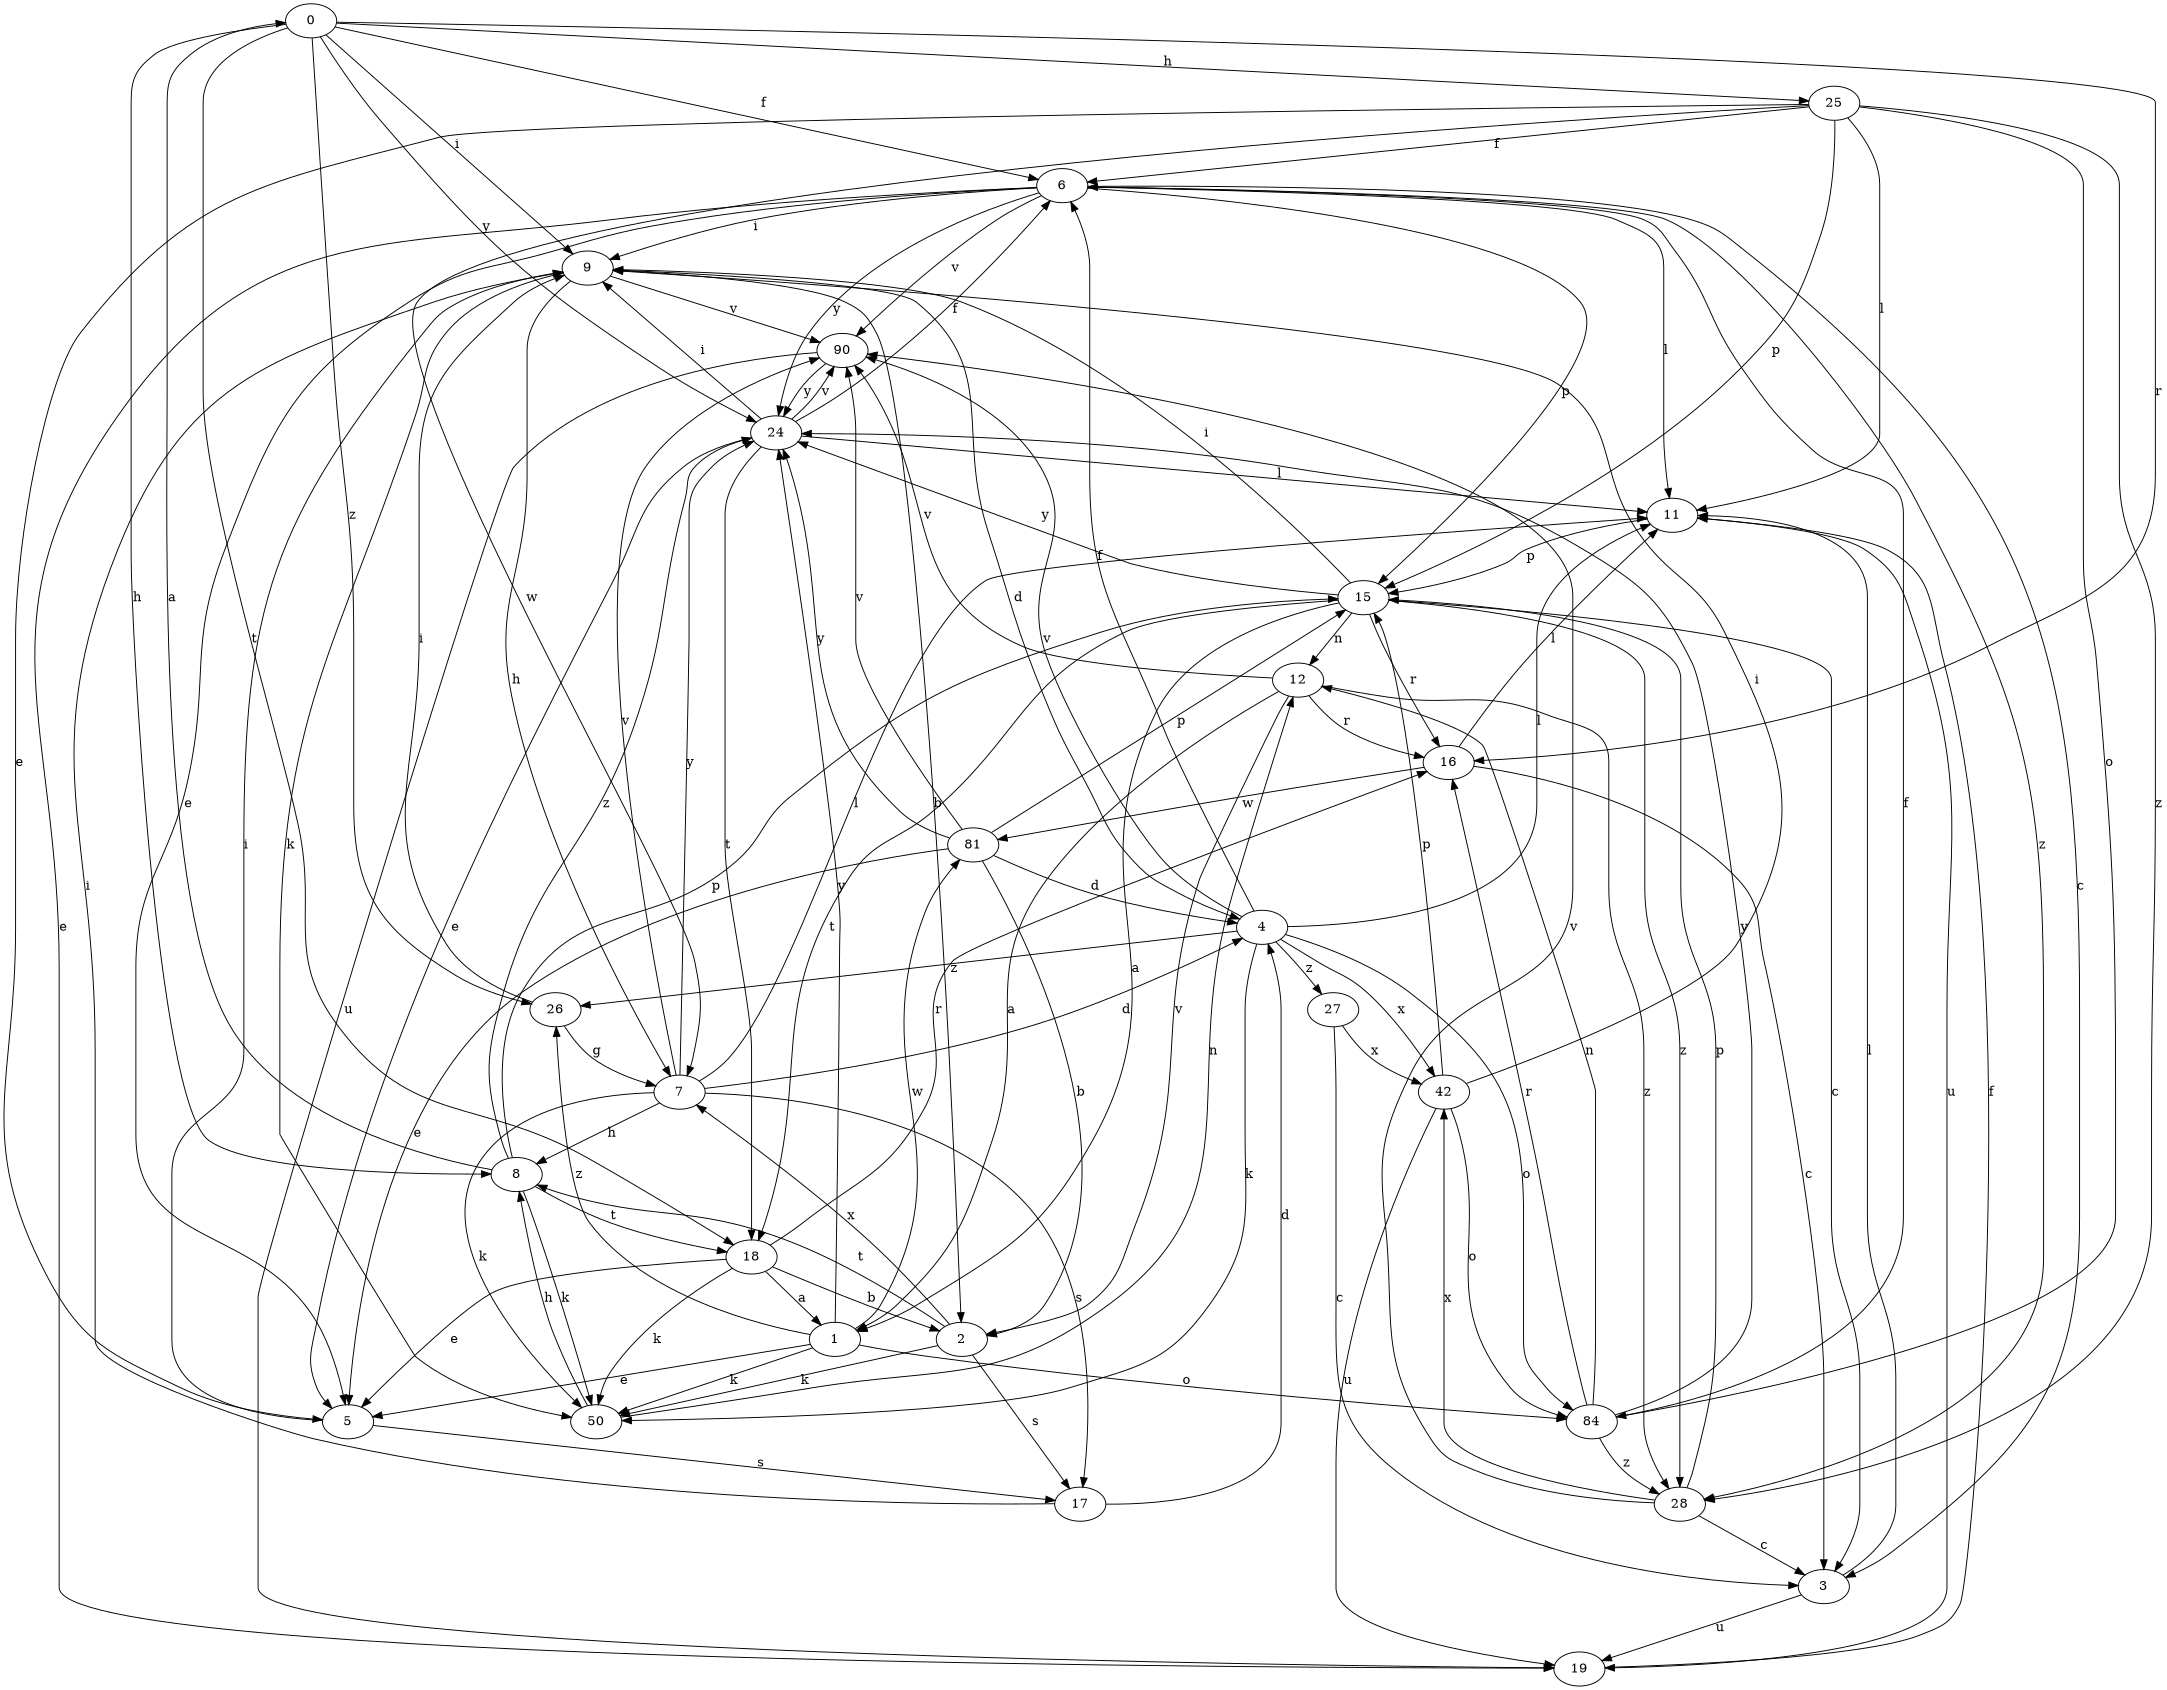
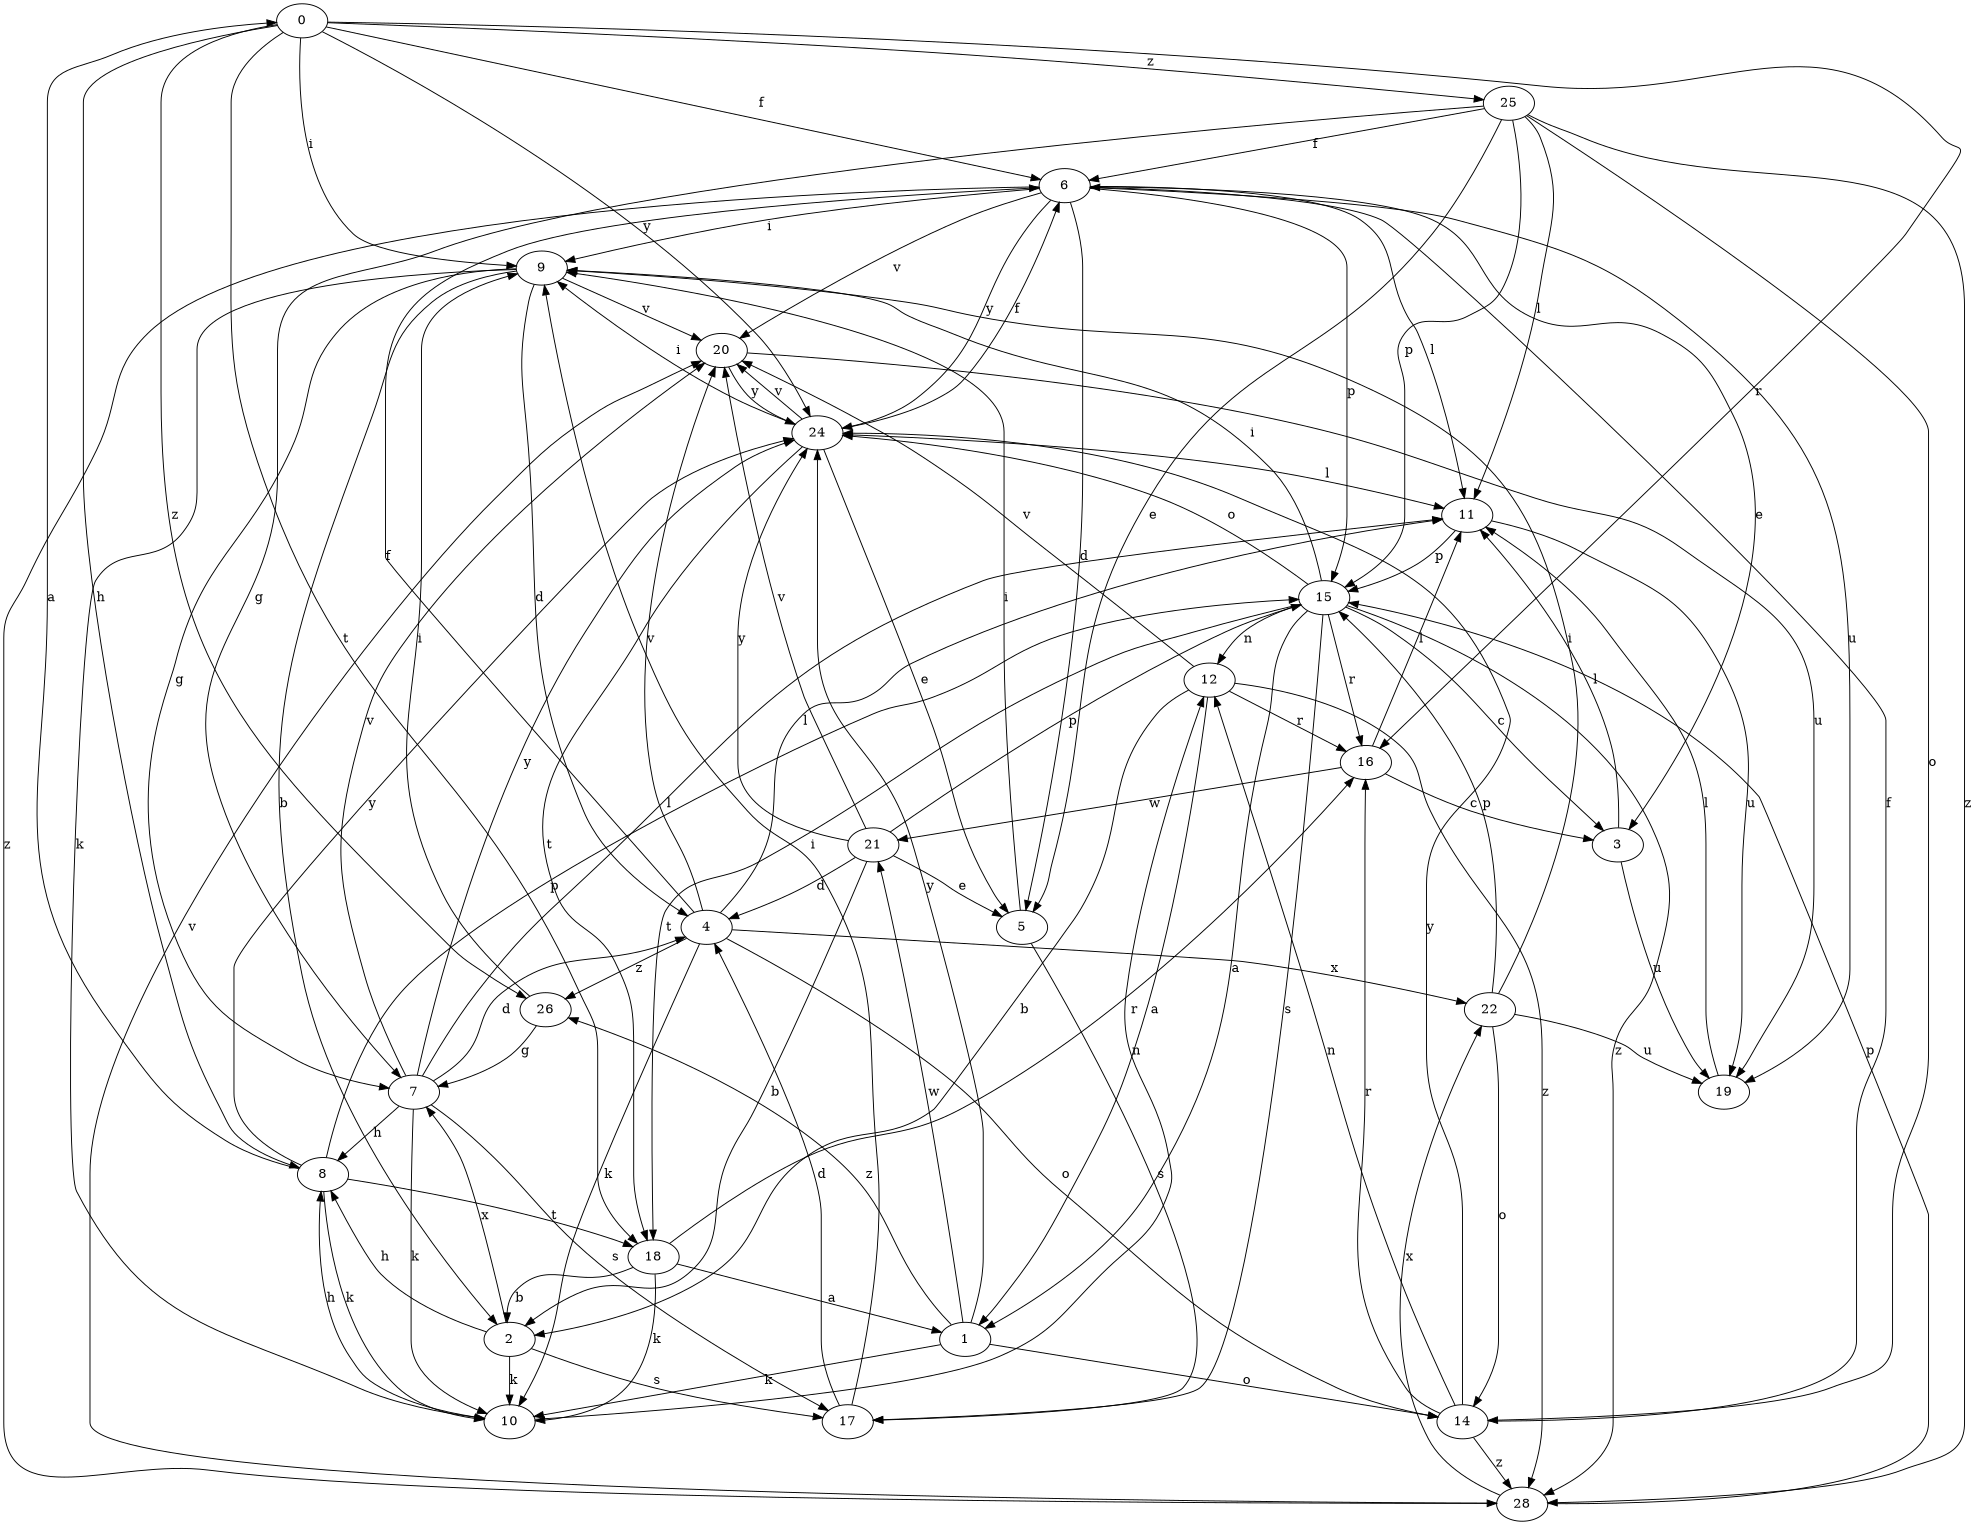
edge "0" -> "25": label "h" -> "z"
node "90": label "90" -> "20"
edge "15" -> "24": label "y" -> "o"
edge "25" -> "7": label "w" -> "g"
edge "9" -> "7": label "h" -> "g"
edge "6" -> "5": label "e" -> "d"
edge "8" -> "24": label "z" -> "y"
node "81": label "81" -> "21"
edge "6" -> "3": label "c" -> "e"
edge "6" -> "19": label "e" -> "u"
edge "12" -> "2": label "v" -> "b"
node "27": removed
node "42": label "42" -> "22"
edge "19" -> "11": label "f" -> "l"
edge "15" -> "17": added, label "s"
edge "2" -> "8": label "t" -> "h"
edge "18" -> "5": removed, label "e"
edge "1" -> "5": removed, label "e"
node "50": label "50" -> "10"
node "84": label "84" -> "14"
edge "28" -> "3": removed, label "c"
